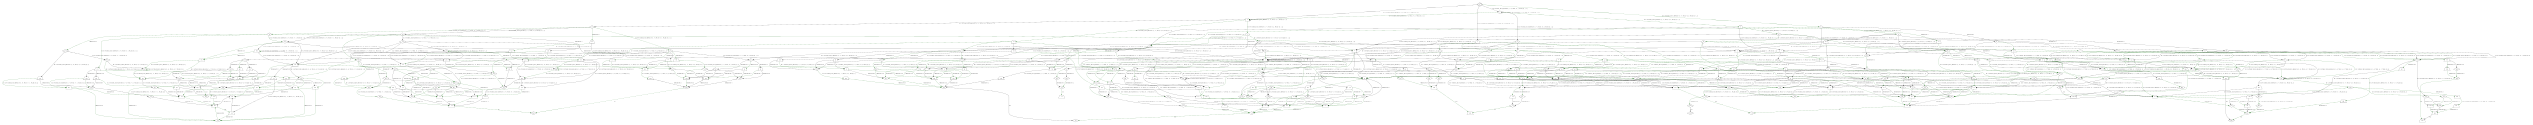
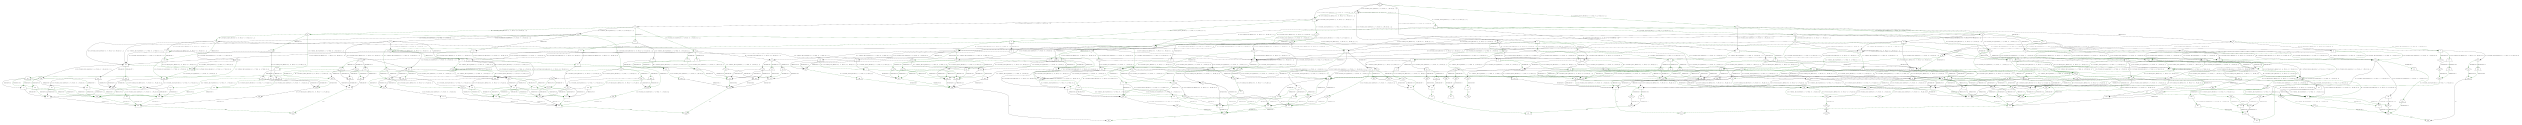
edge "212" -> "218": now "125" -> "218"
edge "62" -> "140": now "62" -> "139"
edge "112" -> "191": removed, label "EX !2 !ATOMIC_EXCH_BRANCH (1, +0, TRUE, +1, 1, FALSE) !{0, 1, 2}"
edge "215" -> "214": now "215" -> "271"
edge "303" -> "295": now "303" -> "305"
